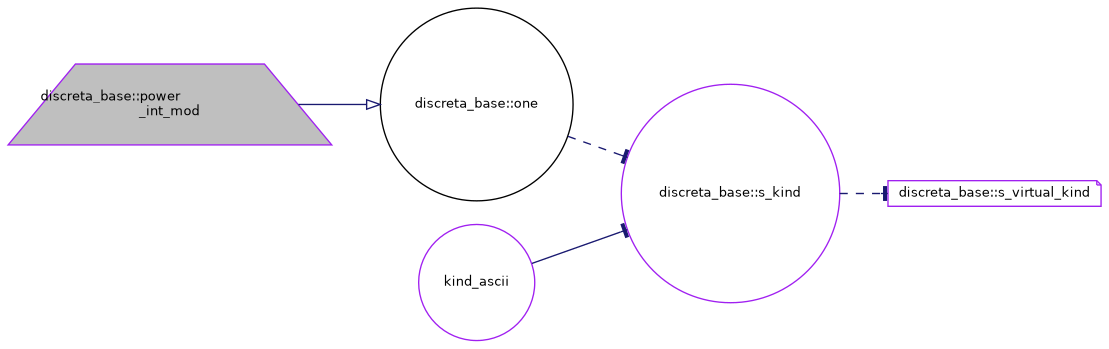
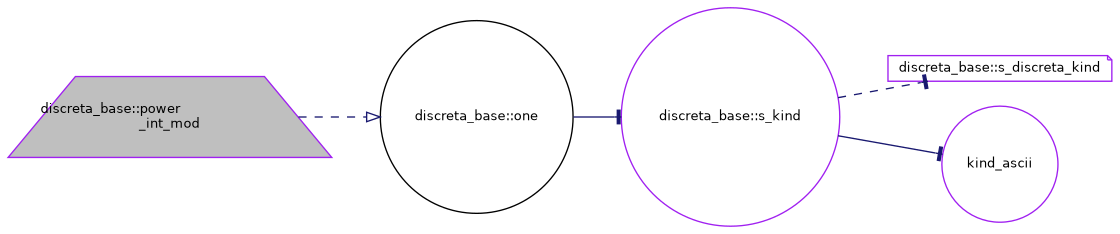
edge "discreta_base::power _int_mod" -> "discreta_base::one": style solid -> dashed
edge "discreta_base::one" -> "discreta_base::s_kind": style dashed -> solid
node "discreta_base::s_virtual_kind": label "discreta_base::s_virtual_kind" -> "discreta_base::s_discreta_kind"
edge "kind_ascii" -> "discreta_base::s_kind": reversed
